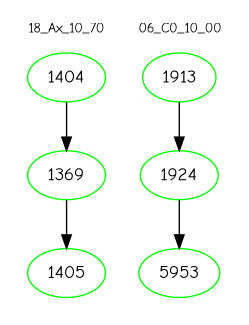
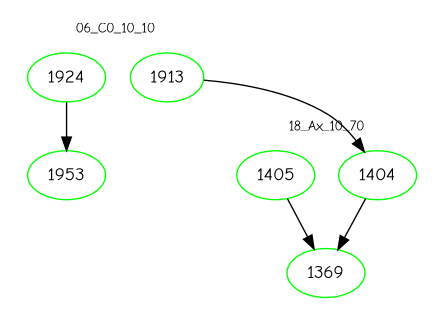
cluster "06_C0_10_00": label "06_C0_10_00" -> "06_C0_10_10"
edge "1913" -> "1924": now "1913" -> "1404"
edge "1369" -> "1405": reversed
node "5953": label "5953" -> "1953"
